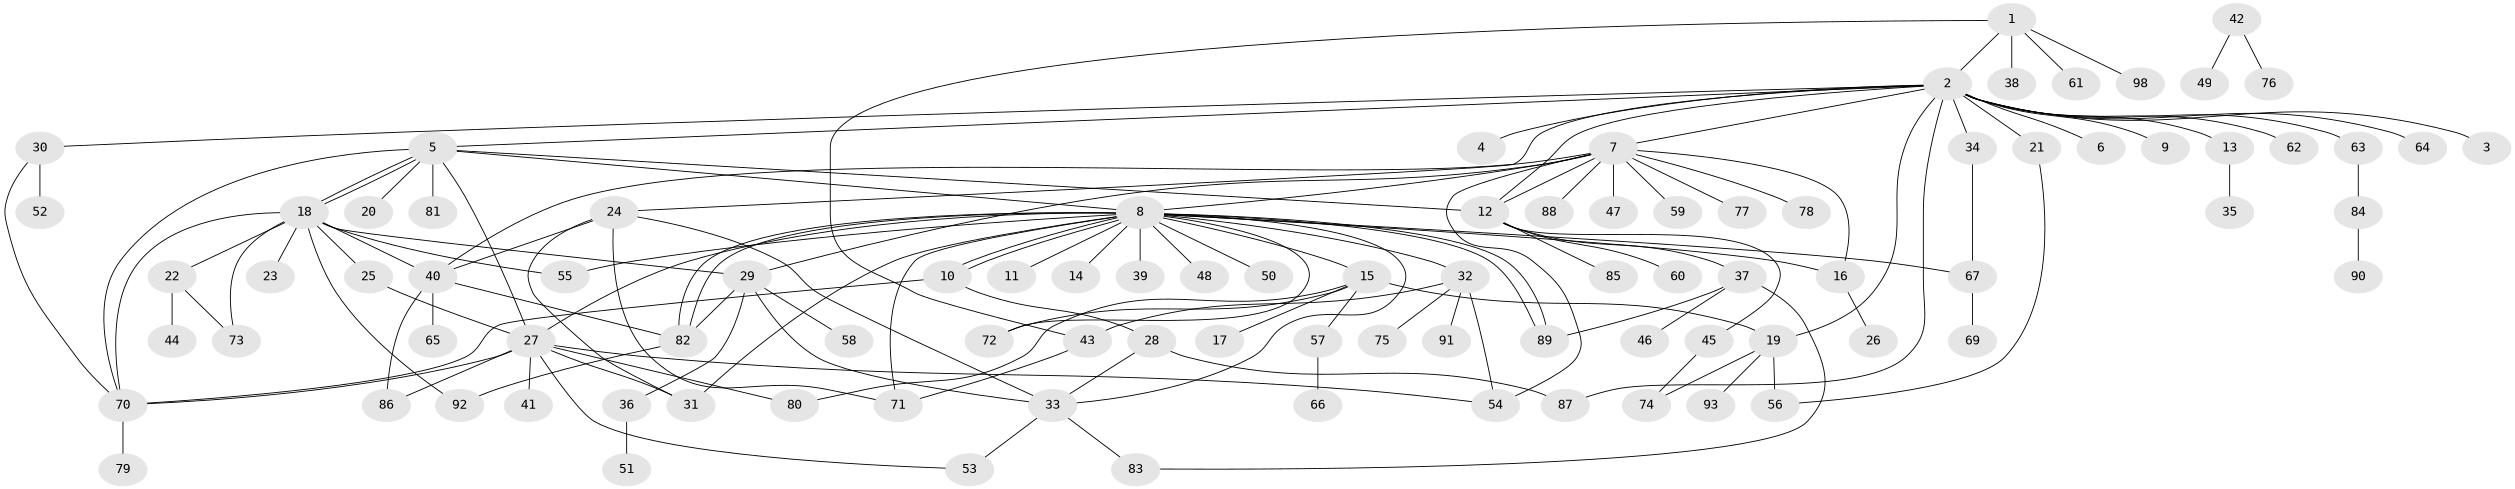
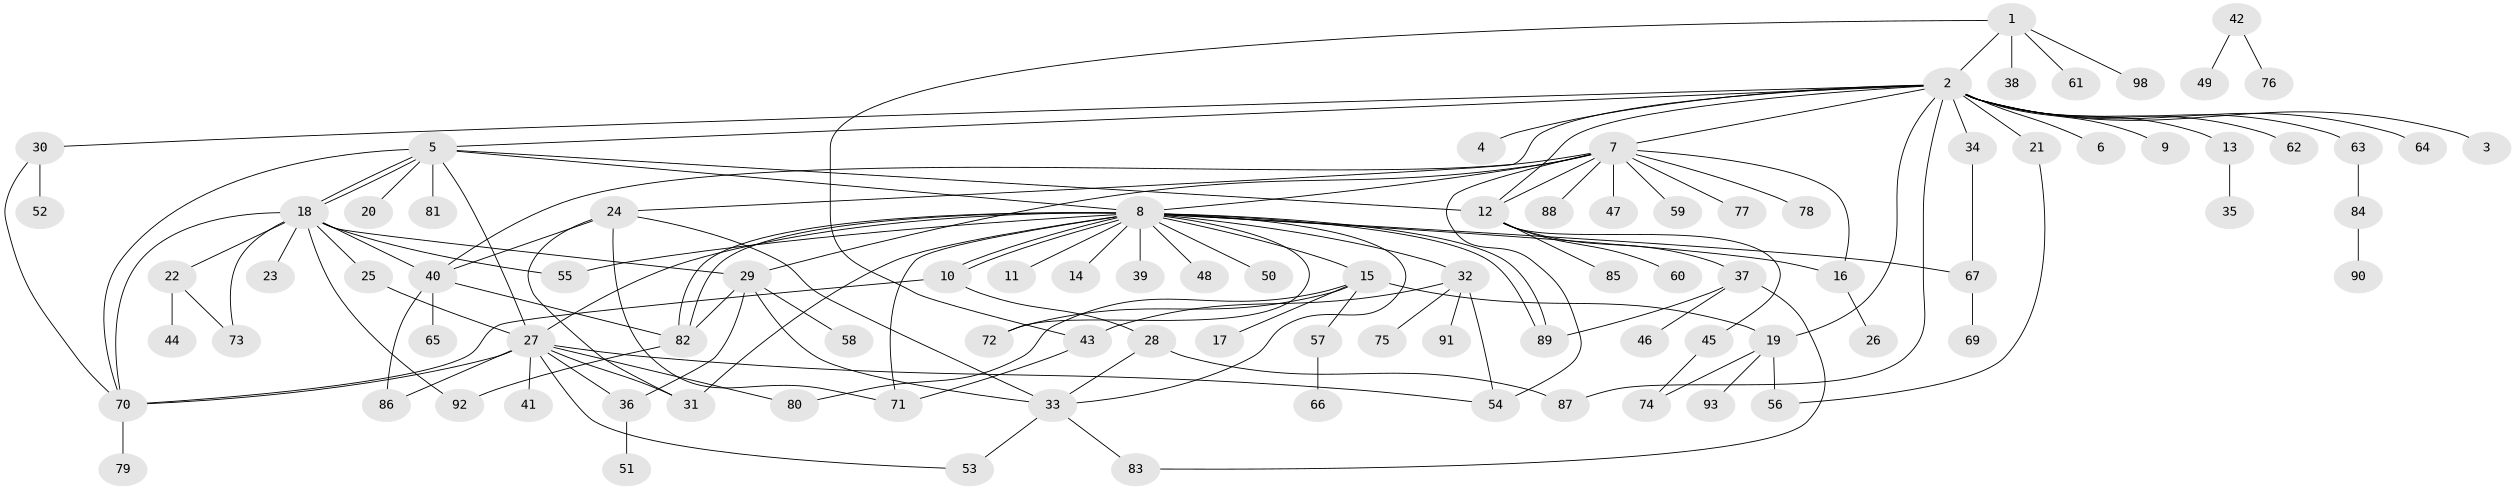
edge "27" -- "36": added
